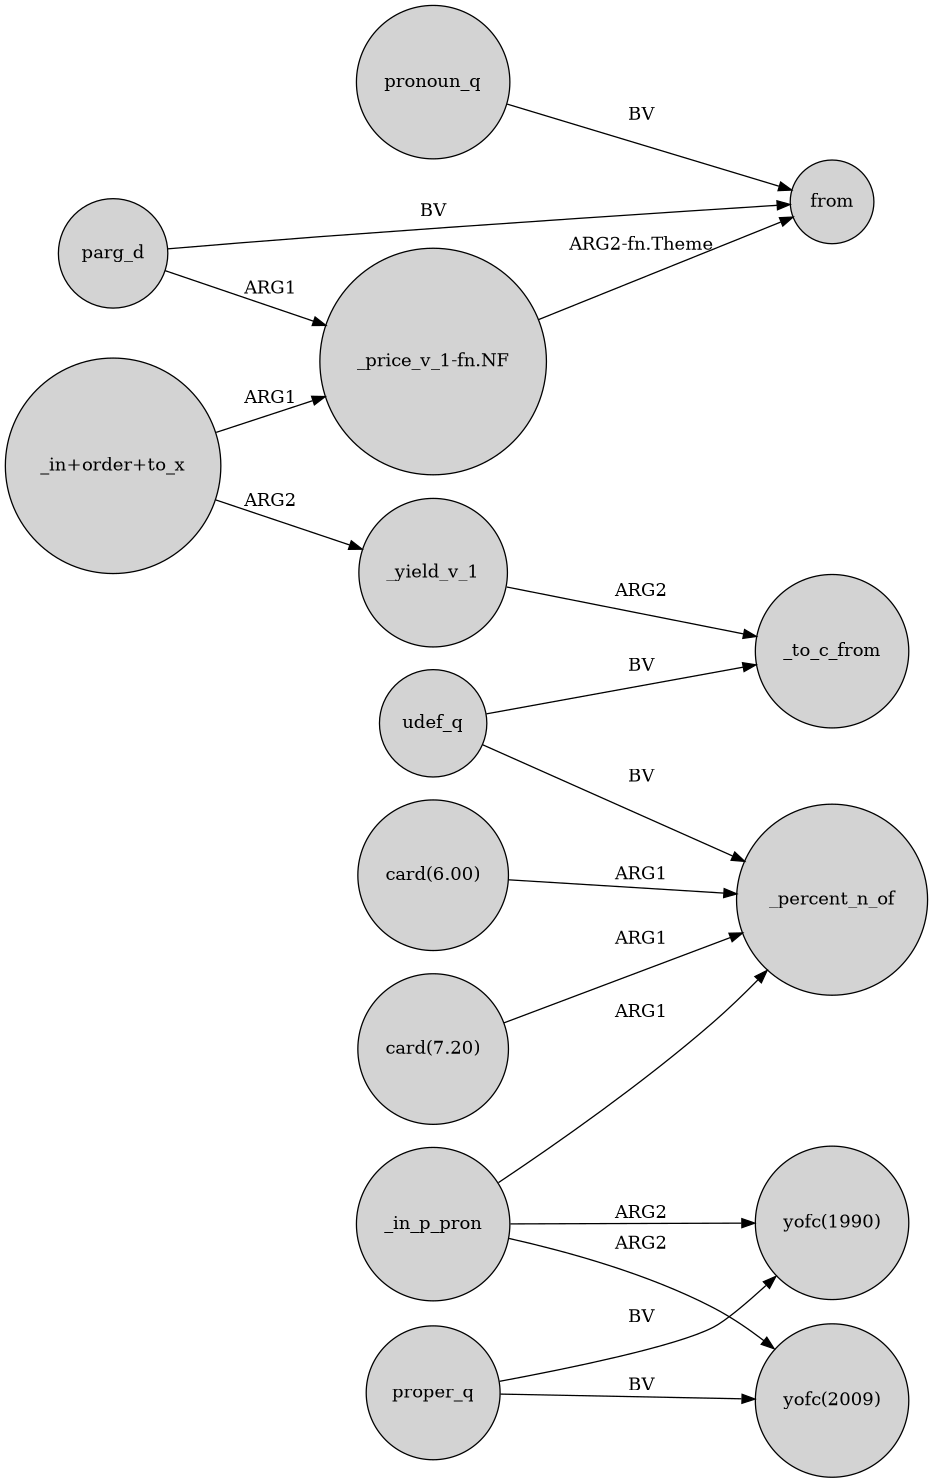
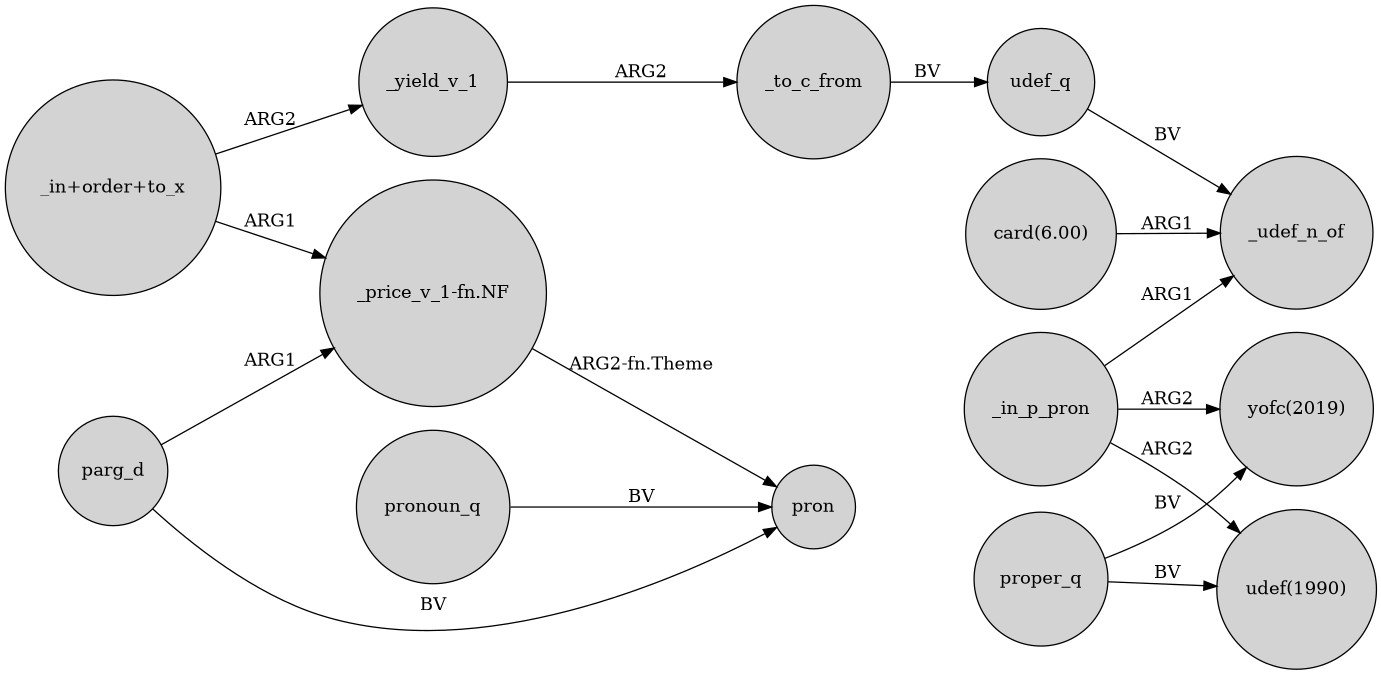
node "from": label "from" -> "pron"
edge "udef_q" -> "_to_c_from": reversed
node "_percent_n_of": label "_percent_n_of" -> "_udef_n_of"
node "card(7.20)": removed
node "yofc(1990)": label "yofc(1990)" -> "udef(1990)"
node "yofc(2009)": label "yofc(2009)" -> "yofc(2019)"
